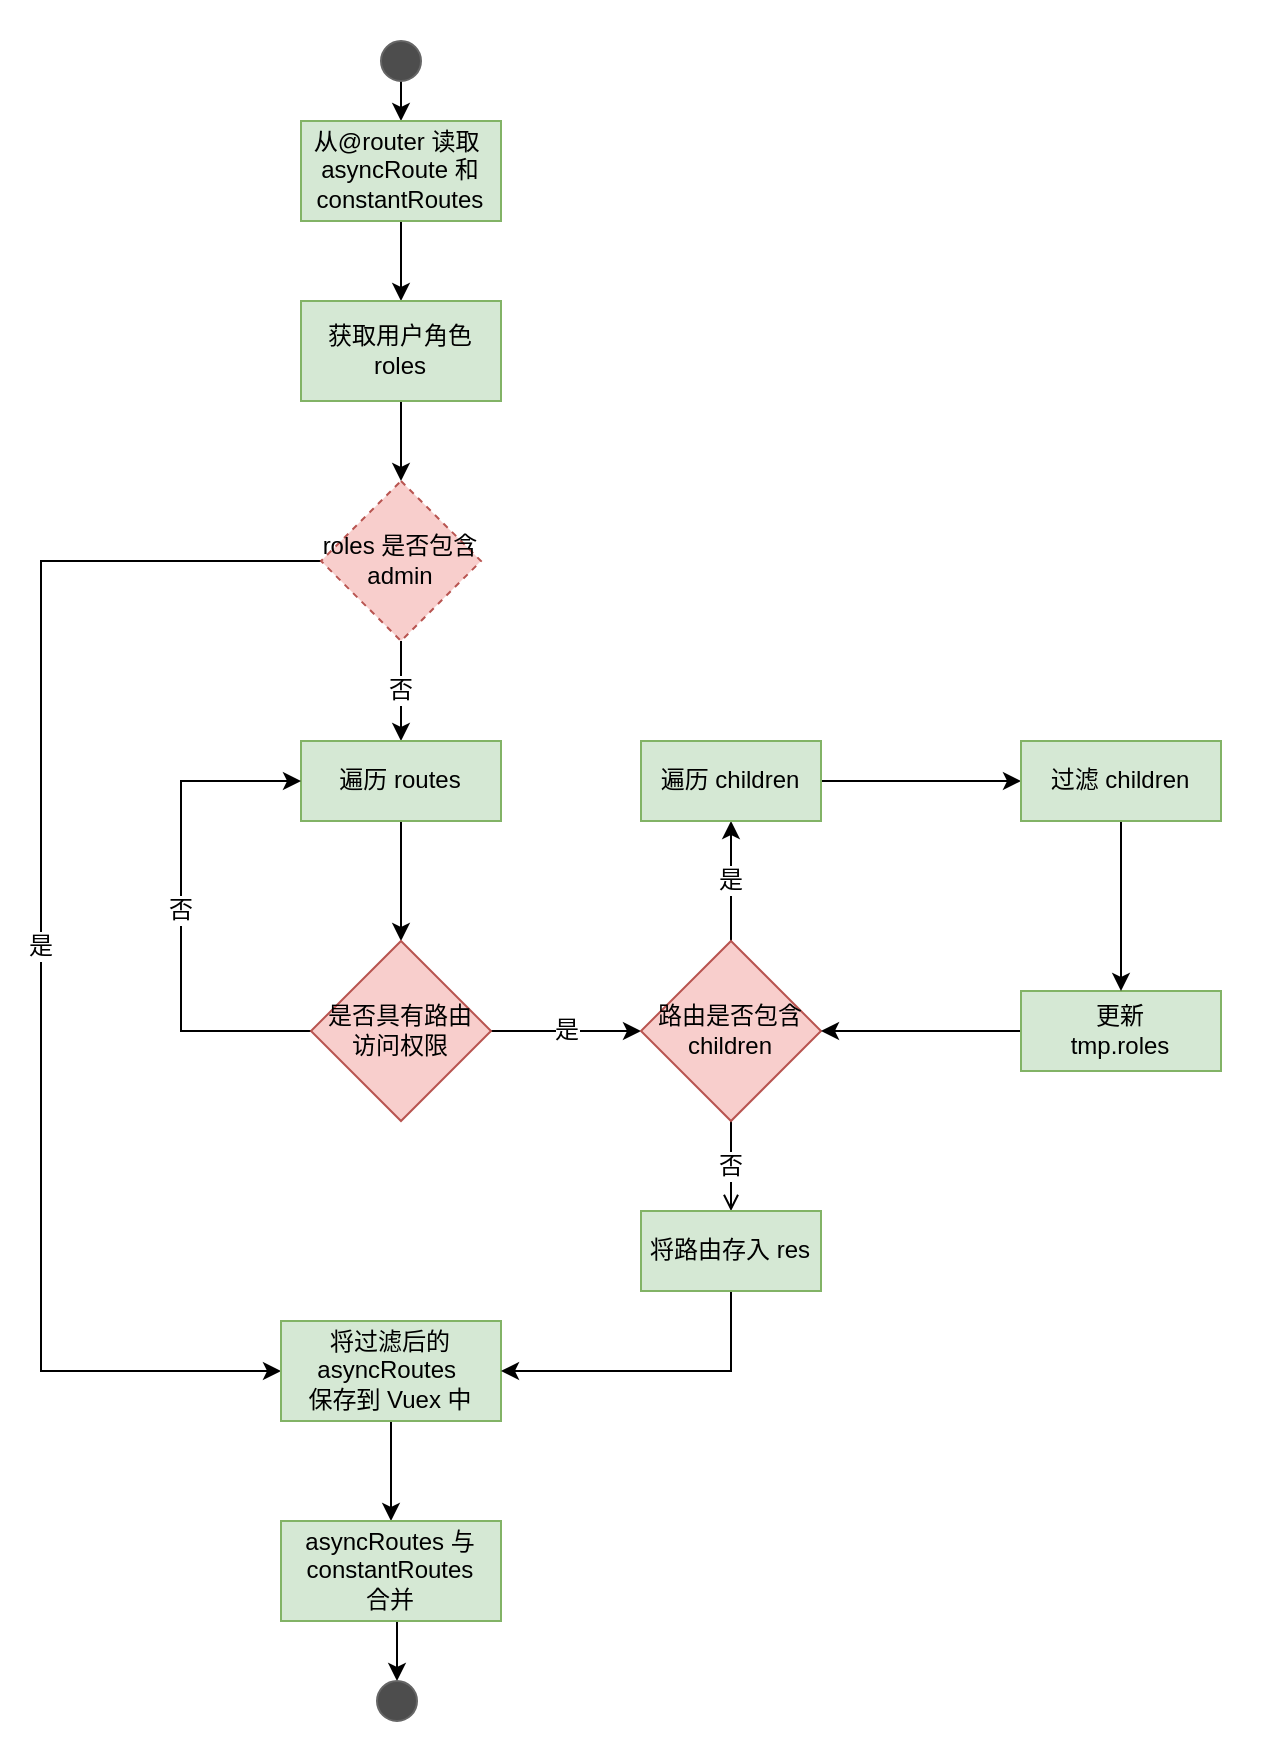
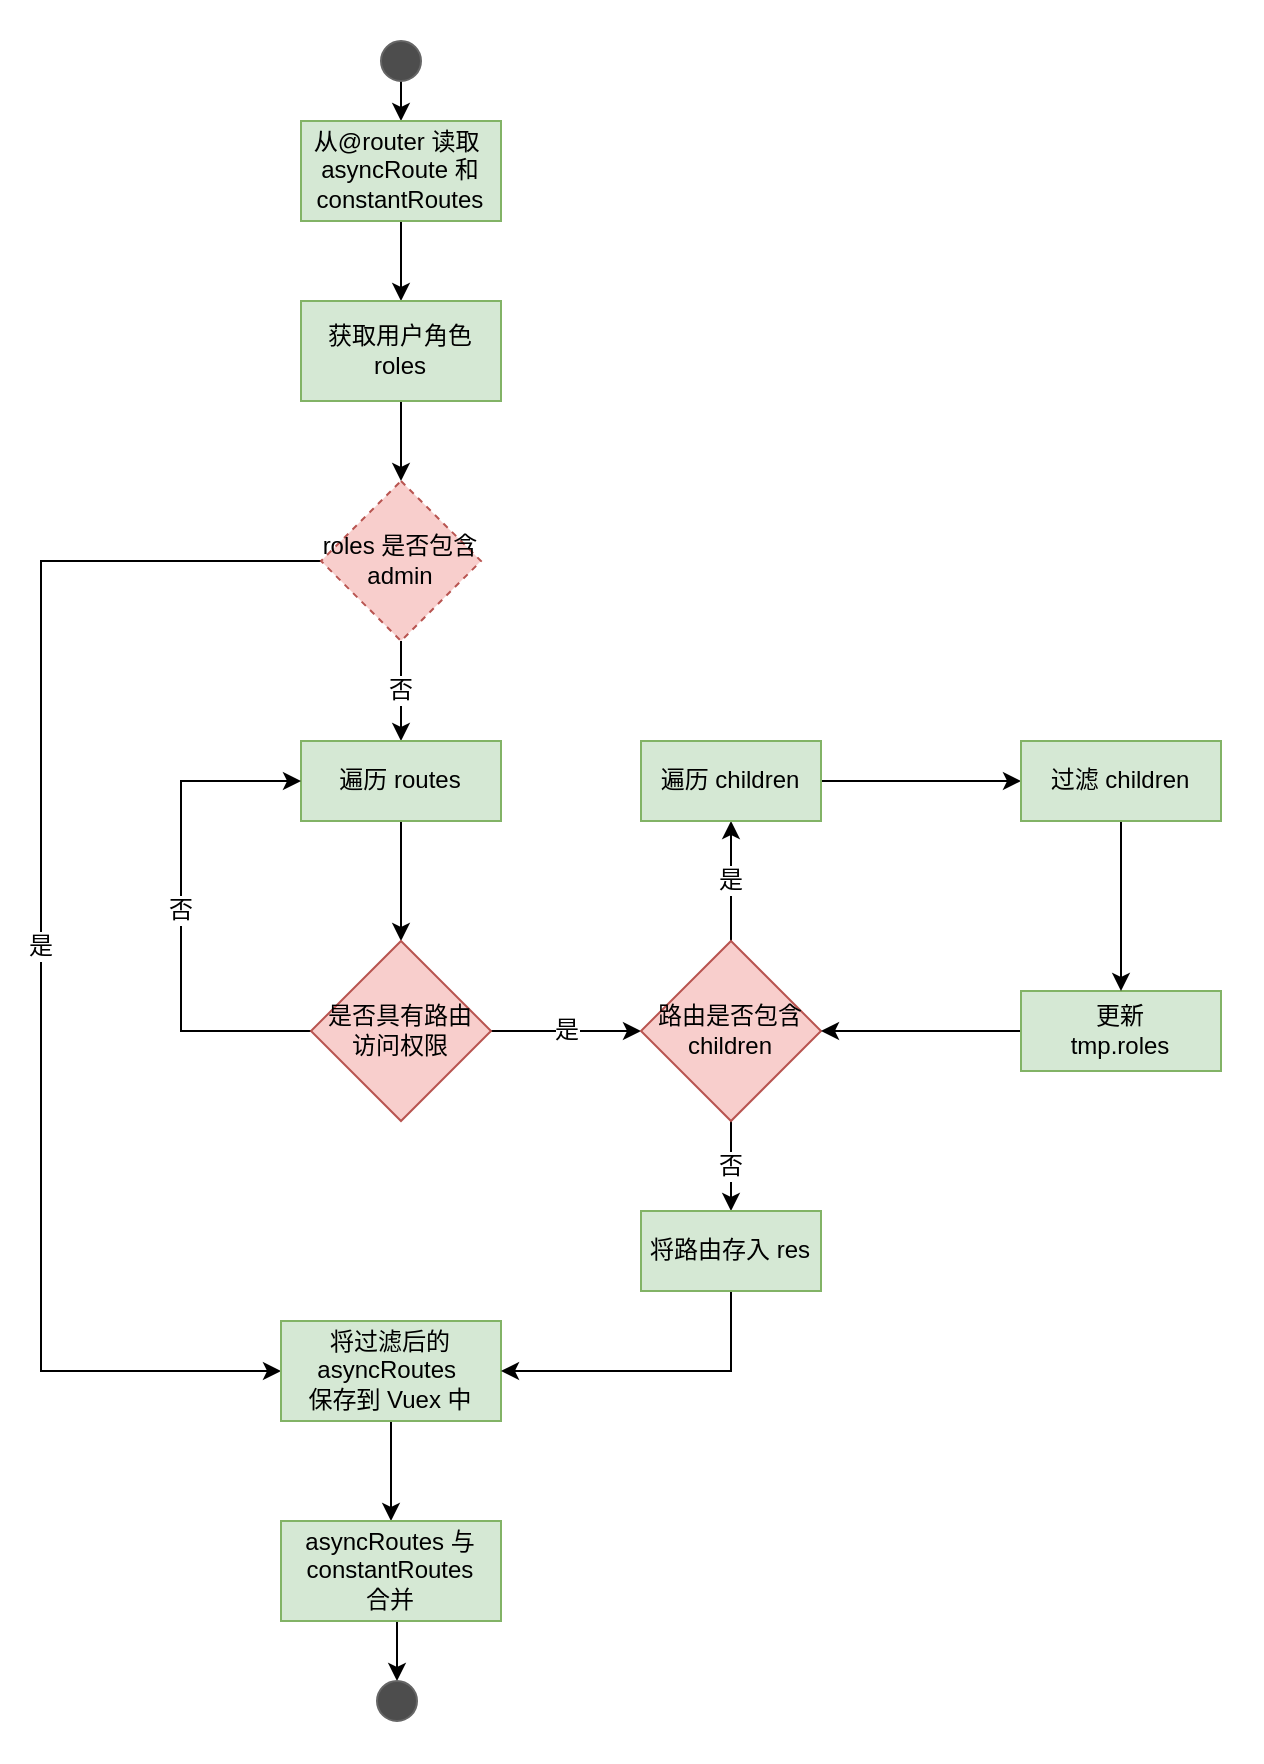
edge "路由是否包含 children" -> "将路由存入 res": arrowhead open -> classic
